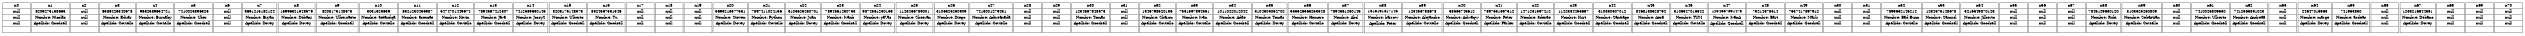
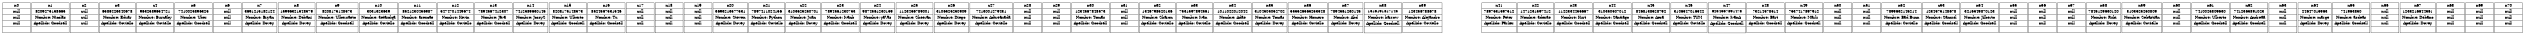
node "n47": text "1234567891478" -> "6234567891478"
node "n40": removed
node "n38": text "Apellido: Peter" -> "Apellido: Goodsell"
